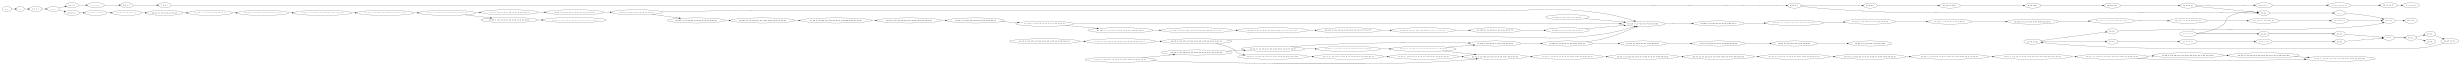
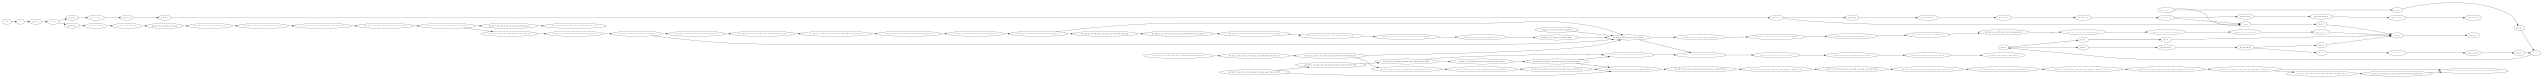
edge "71, 103: 0 1 24 25 26 27 30 31 34 35 42 43" -> "93, 153: 0 1 24 25 26 27 30 31 34 35": reversed
node "34, 47:": added
